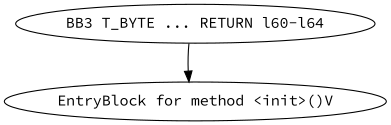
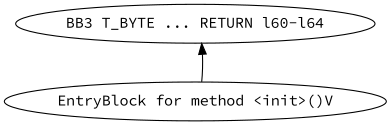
edge "BB3 T_BYTE ... RETURN l60-l64" -> "EntryBlock for method <init>()V": reversed
